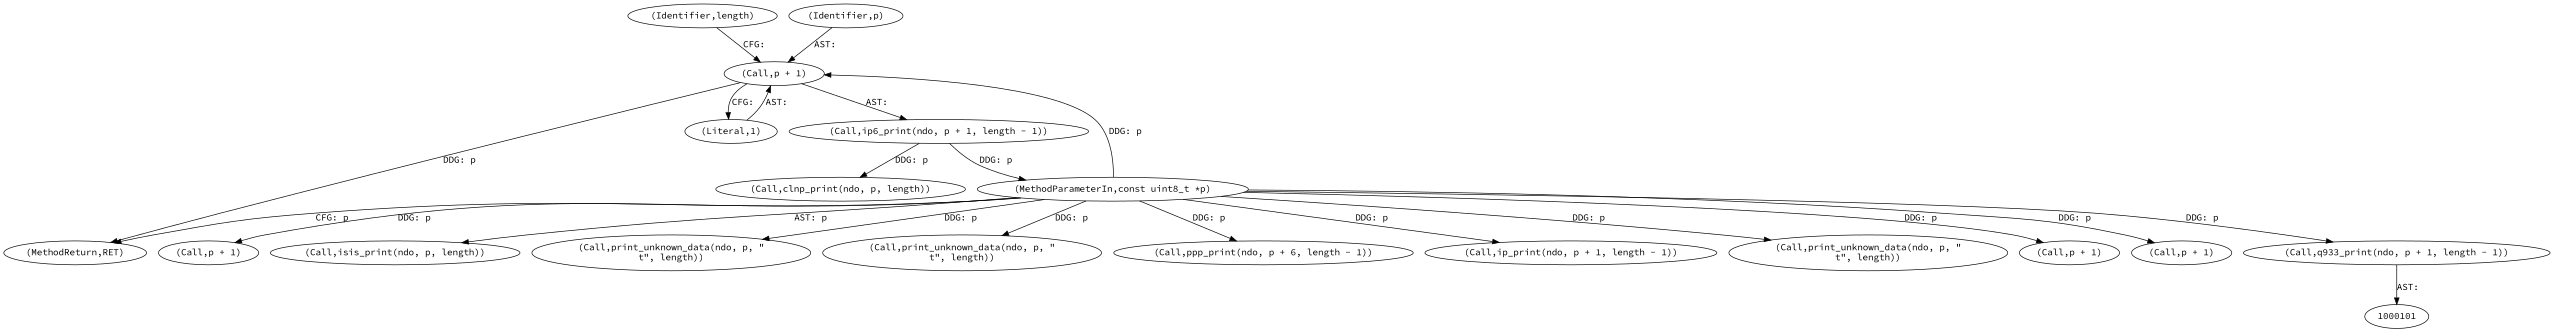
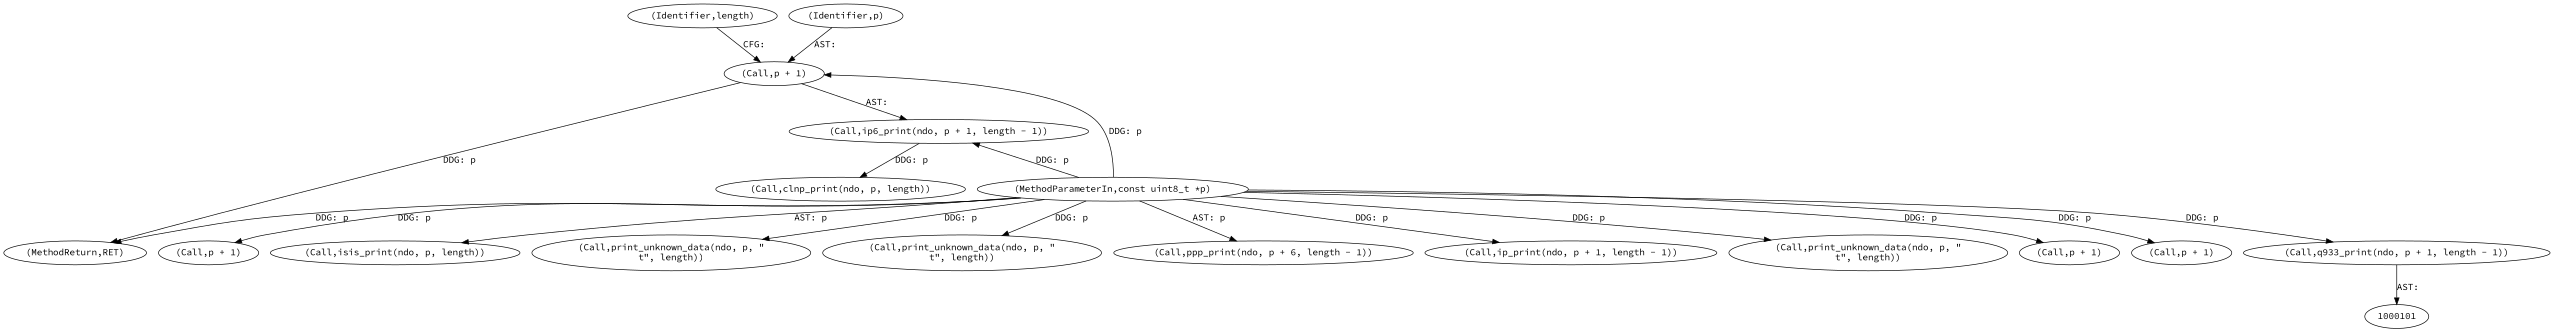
node "(Literal,1)": removed
edge "(Call,ip6_print(ndo, p + 1, length - 1))" -> "(MethodParameterIn,const uint8_t *p)": reversed
edge "(MethodParameterIn,const uint8_t *p)" -> "(MethodReturn,RET)": label "CFG: p" -> "DDG: p"
edge "(MethodParameterIn,const uint8_t *p)" -> "(Call,ppp_print(ndo, p + 6, length - 1))": label "DDG: p" -> "AST: p"
